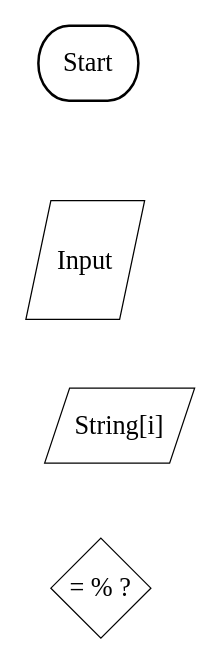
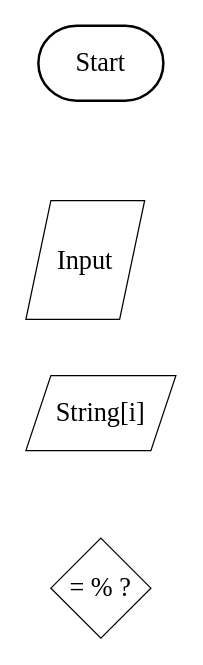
node "Start": size 100x75 -> 125x75
node "String[i]": moved (119, 426) -> (101, 413)
